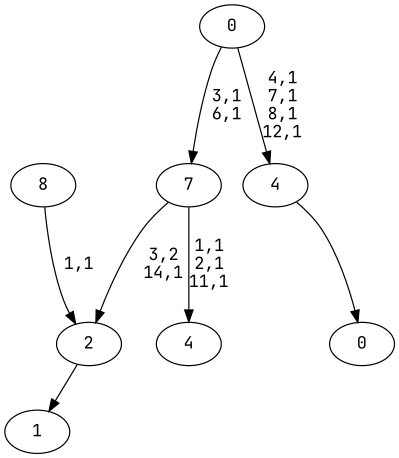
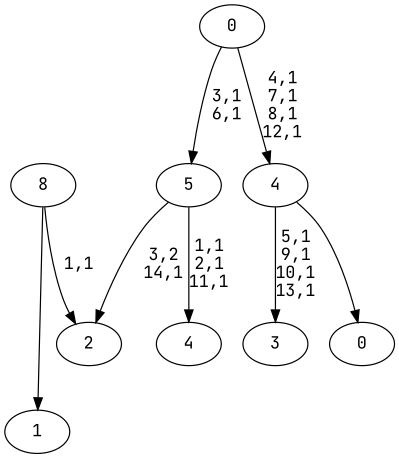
node "7": label "7" -> "5"
node "3": added
edge "2" -> "1": now "8" -> "1"
